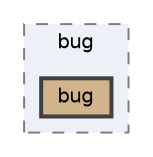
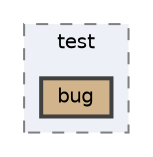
cluster "bug": label "bug" -> "test"
